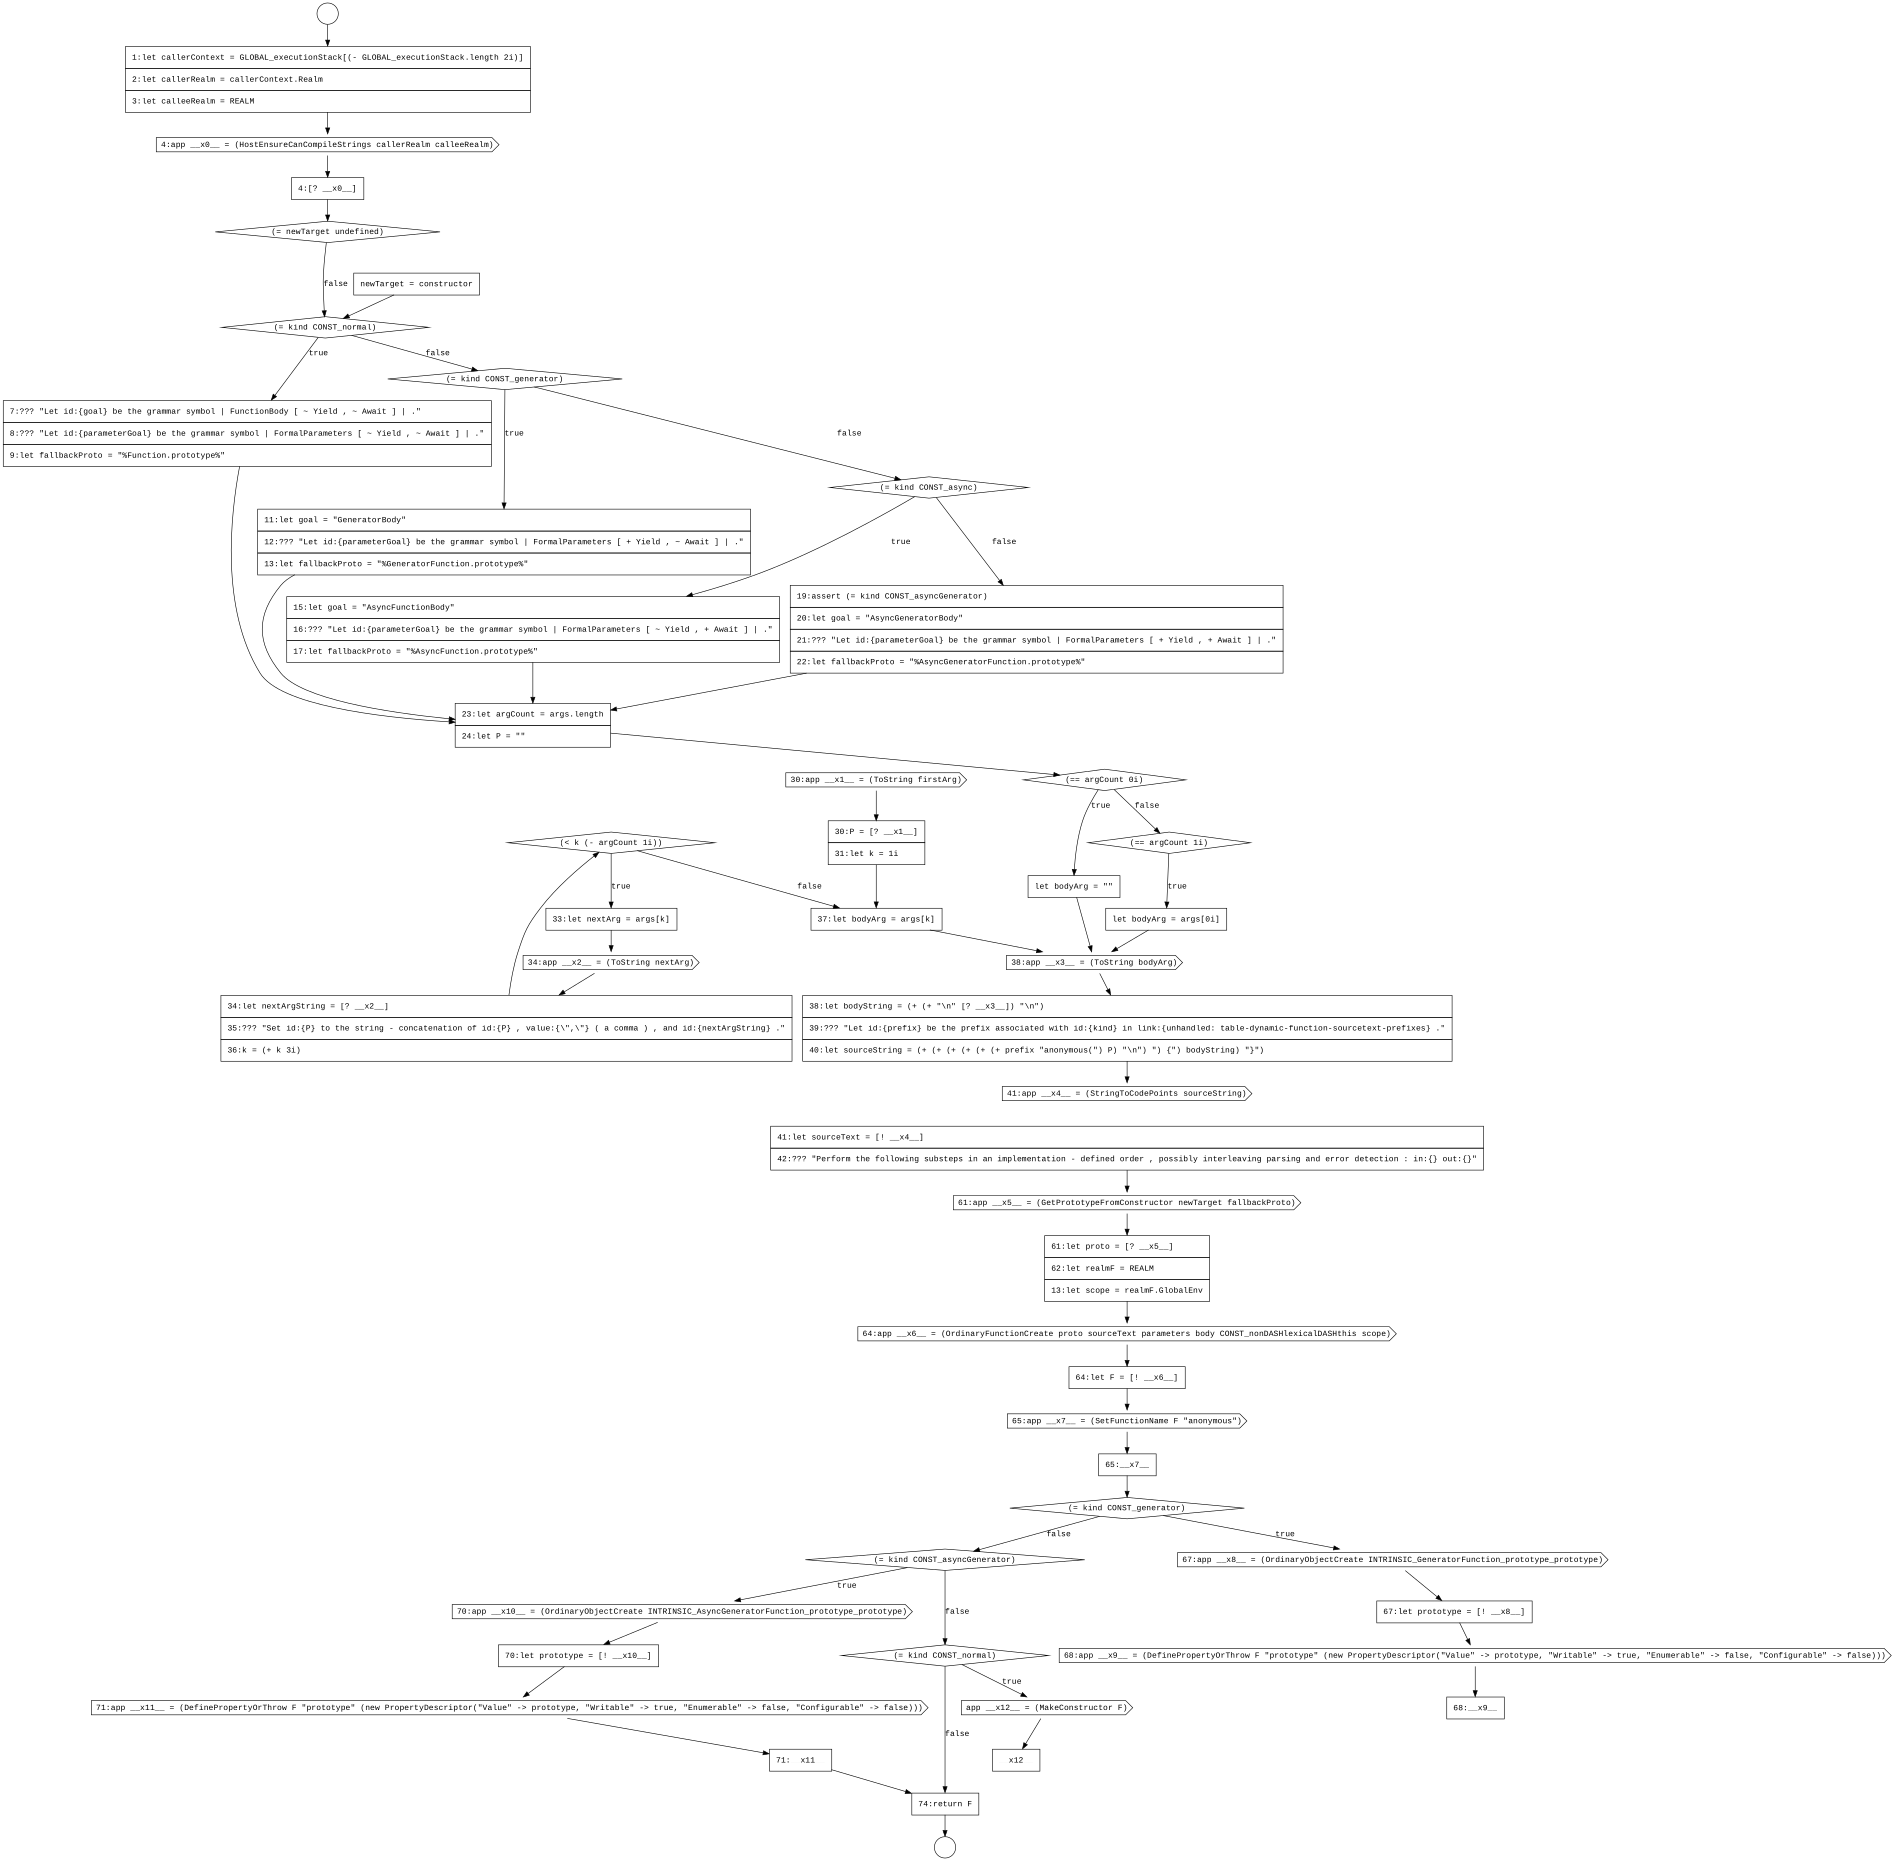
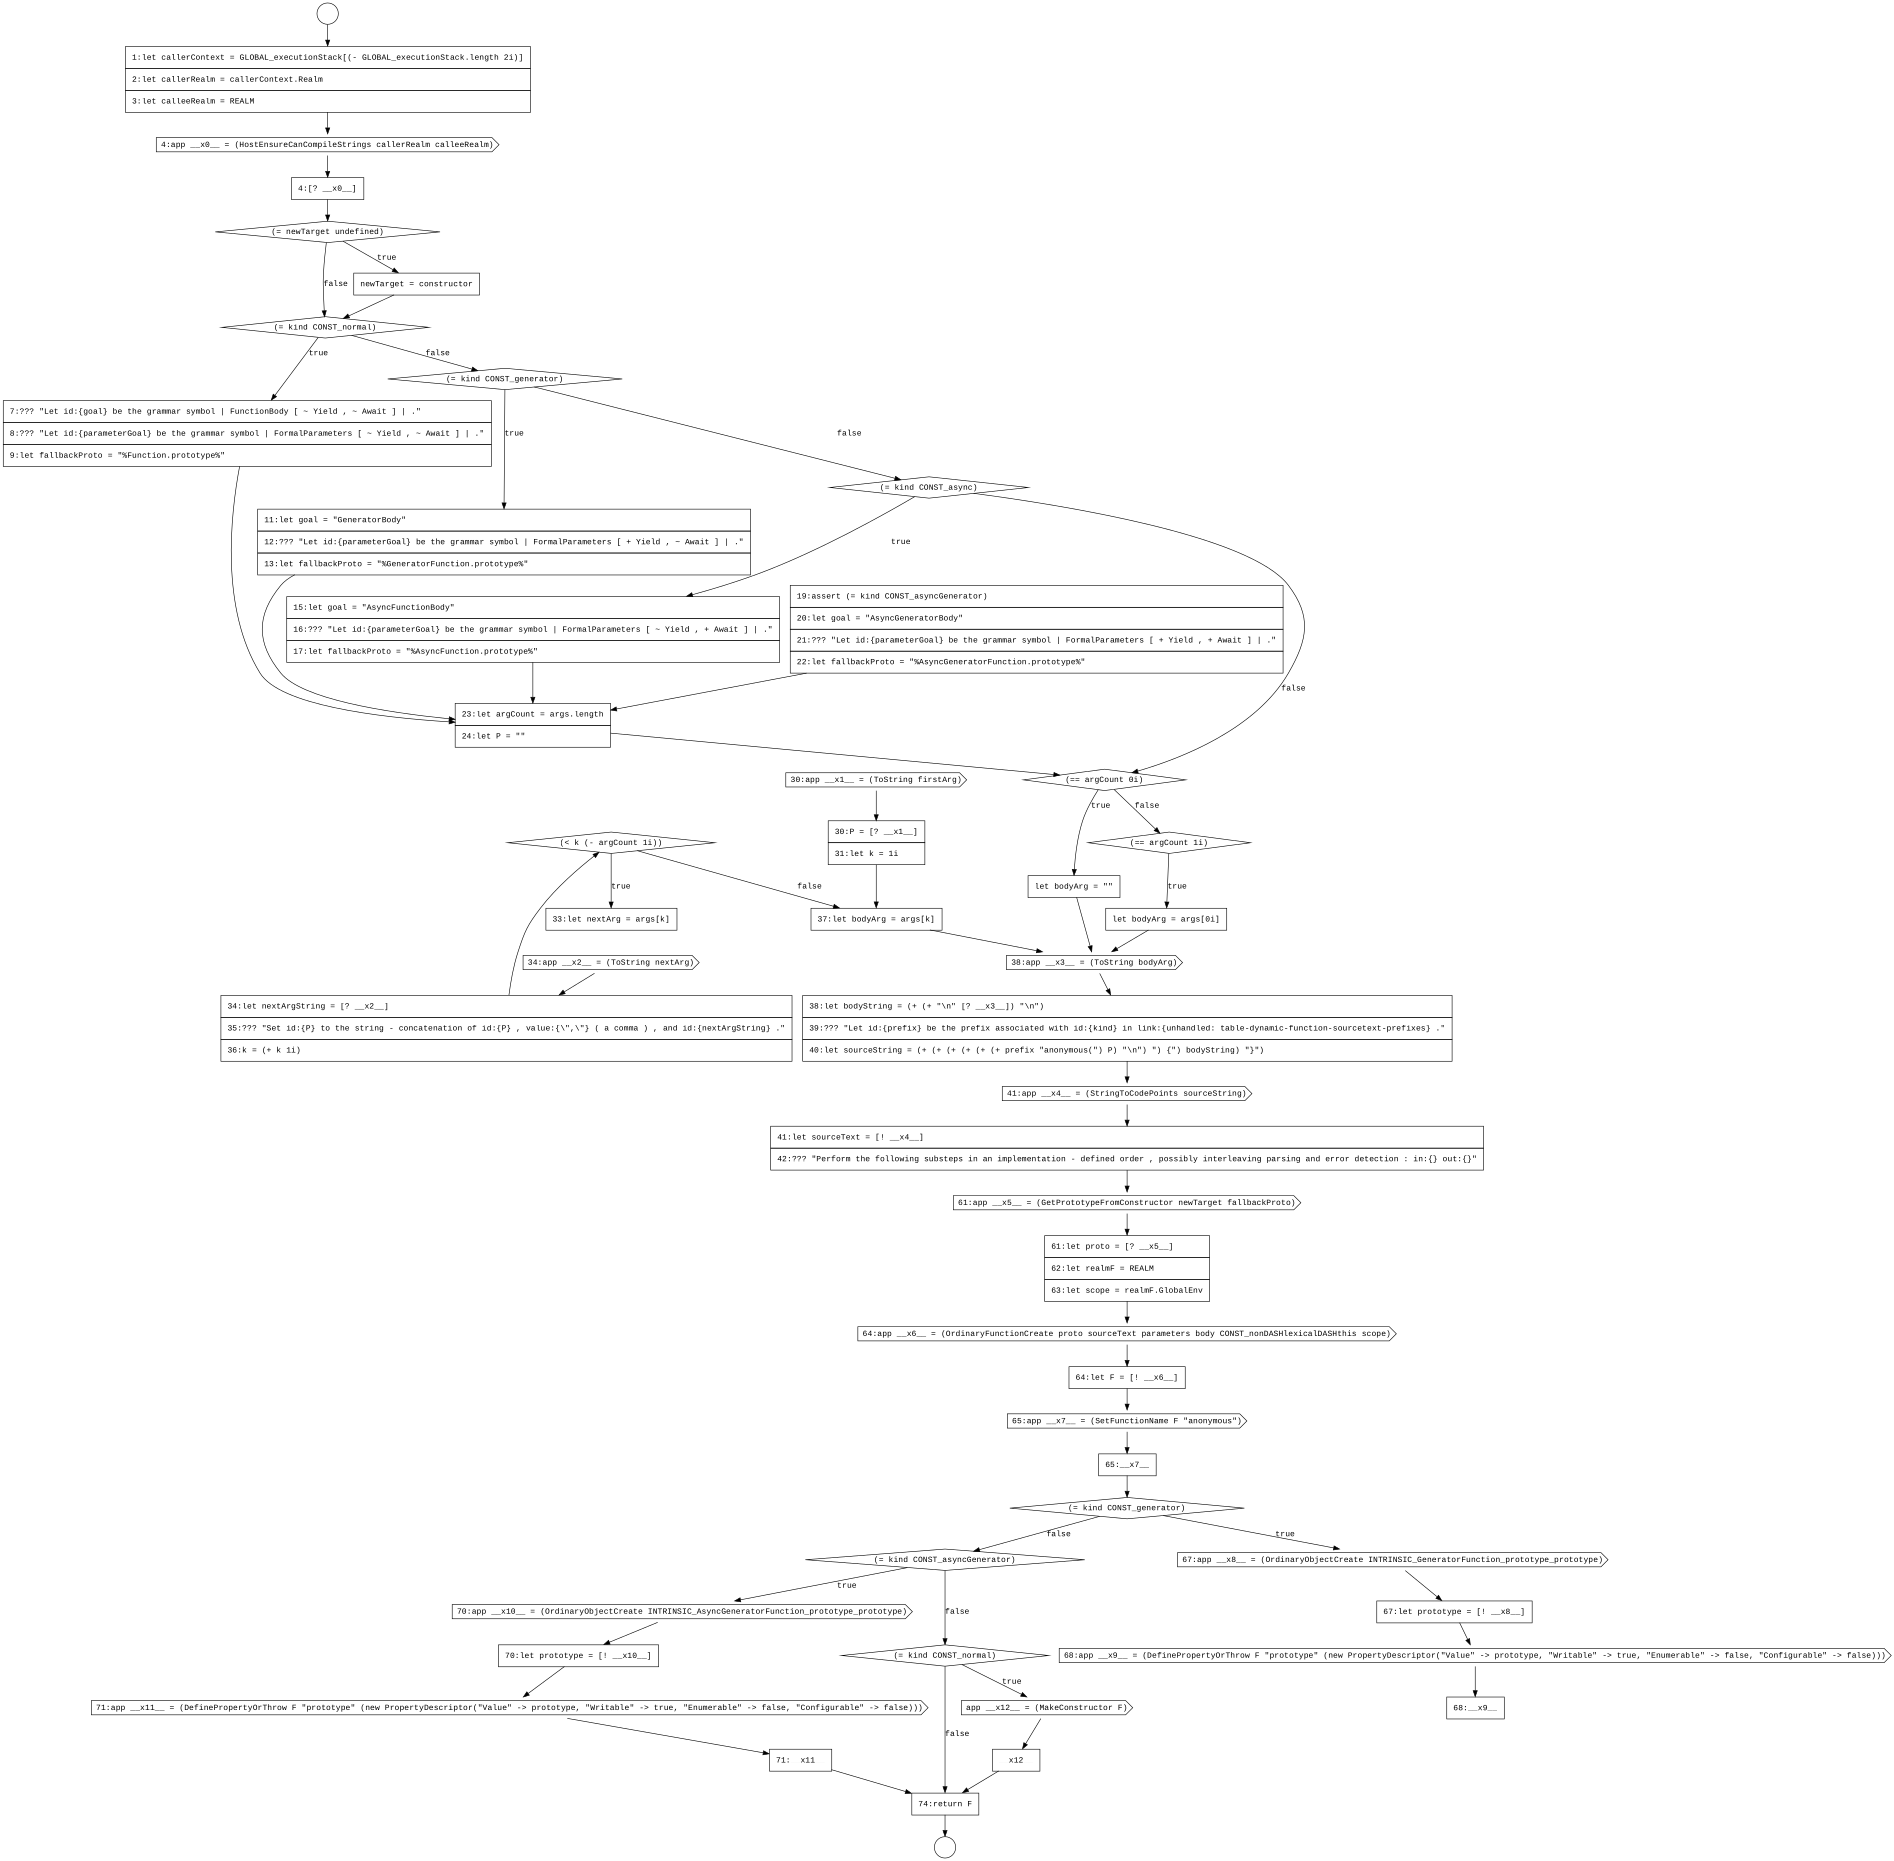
edge "(= newTarget undefined)" -> "newTarget = constructor": added, label "true"
edge "(= kind CONST_async)" -> "19:assert (= kind CONST_asyncGenerator)": now "(= kind CONST_async)" -> "(== argCount 0i)"
edge "33:let nextArg = args[k]" -> "34:app __x2__ = (ToString nextArg)": removed
node "34:let nextArgString = [? __x2__]": text "36:k = (+ k 3i)" -> "36:k = (+ k 1i)"
edge "41:app __x4__ = (StringToCodePoints sourceString)" -> "41:let sourceText = [! __x4__]": added
node "61:let proto = [? __x5__]": text "13:let scope = realmF.GlobalEnv" -> "63:let scope = realmF.GlobalEnv"
edge "__x12__" -> "74:return F": added
